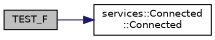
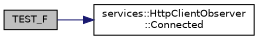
node "services::Connected ::Connected": label "services::Connected ::Connected" -> "services::HttpClientObserver ::Connected"
